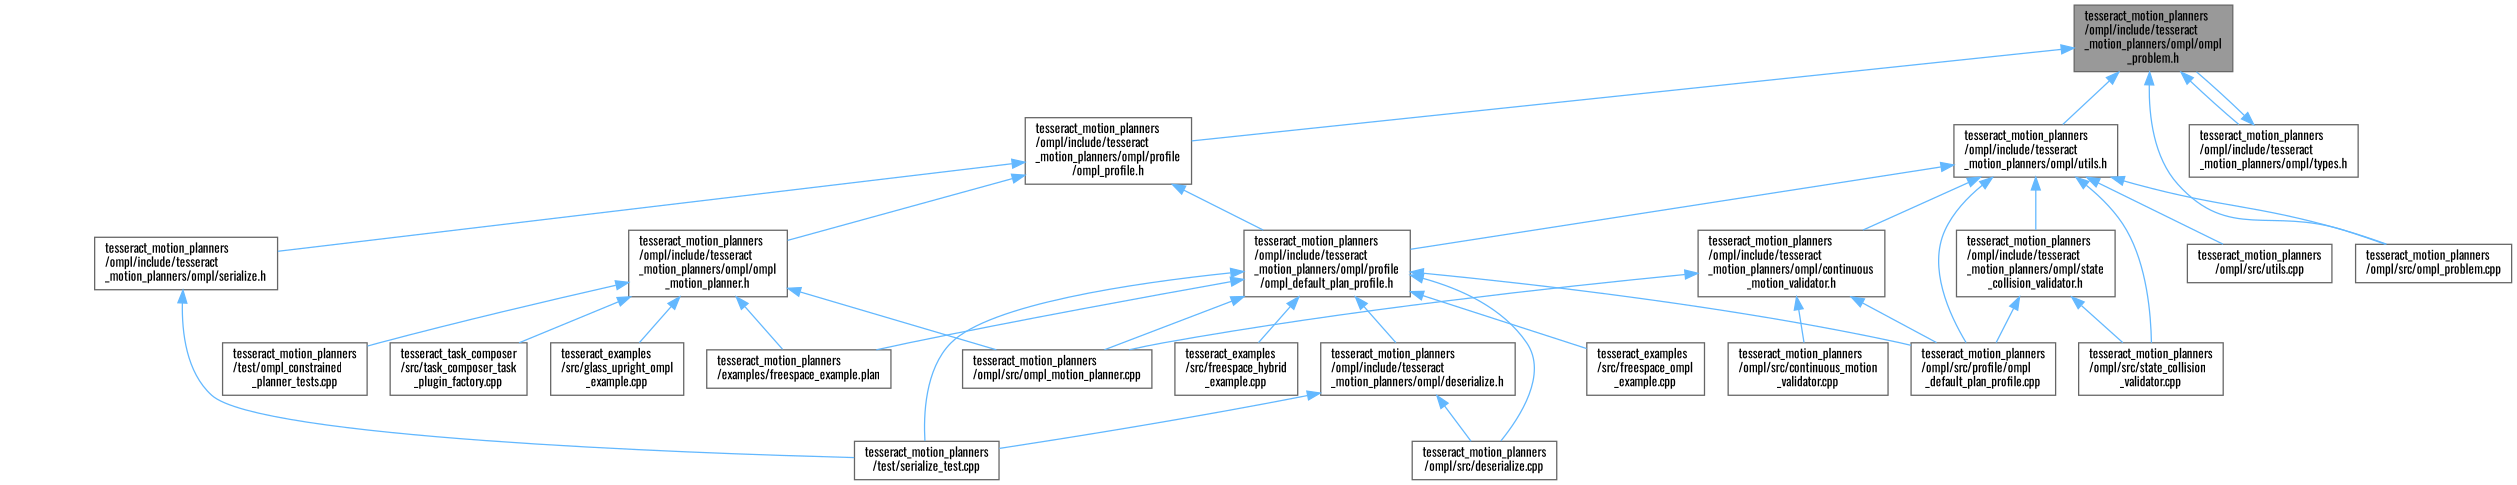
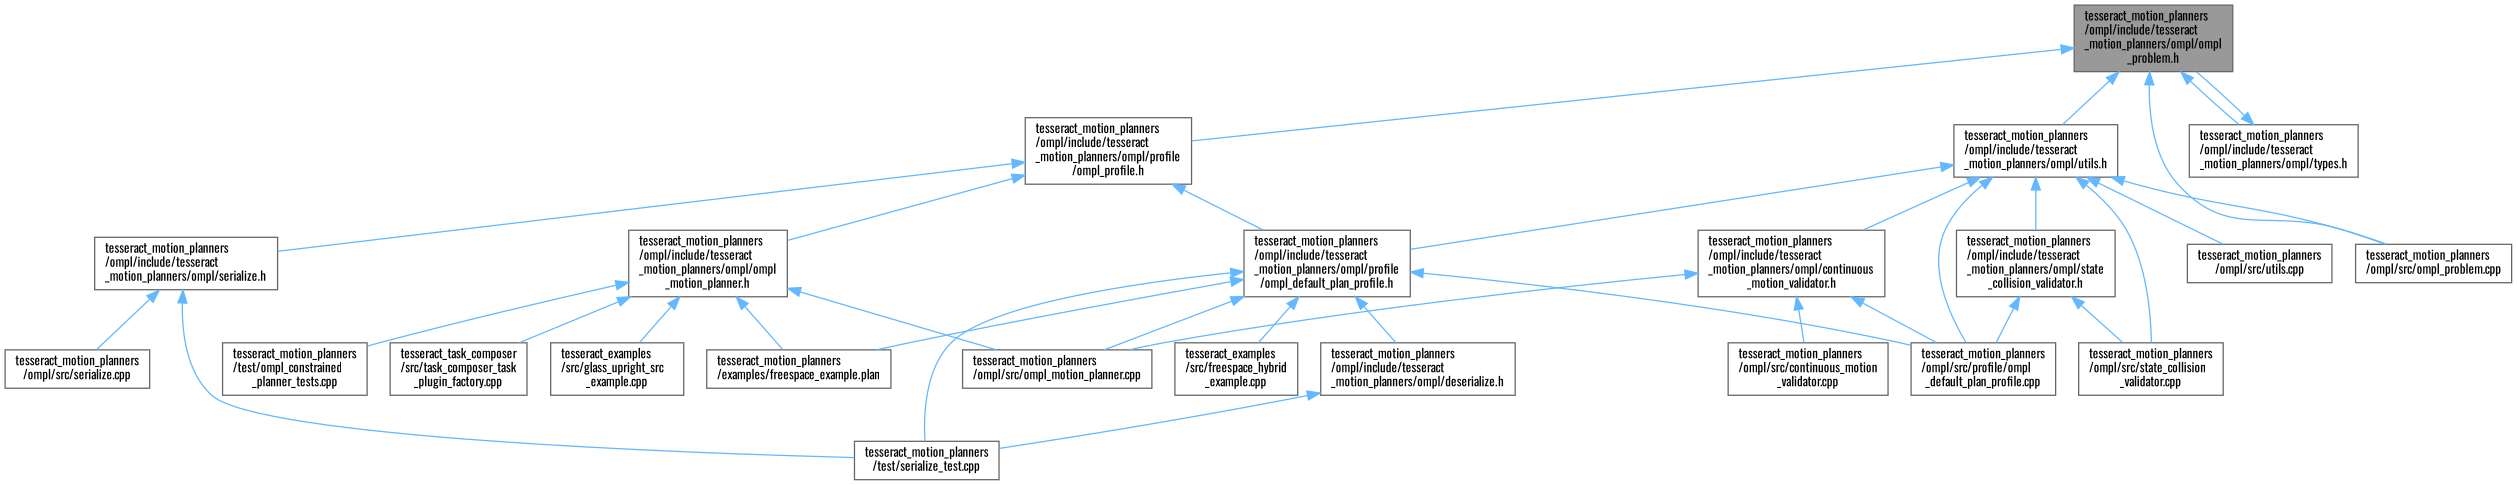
node "tesseract_motion_planners /ompl/src/serialize.cpp": added
node "tesseract_examples /src/glass_upright_ompl _example.cpp": label "tesseract_examples /src/glass_upright_ompl _example.cpp" -> "tesseract_examples /src/glass_upright_src _example.cpp"
node "tesseract_examples /src/freespace_ompl _example.cpp": removed
node "tesseract_motion_planners /ompl/src/deserialize.cpp": removed
